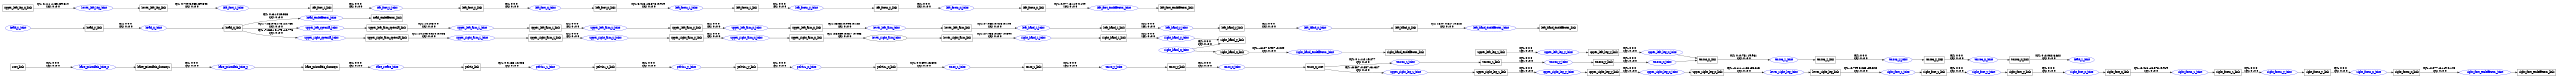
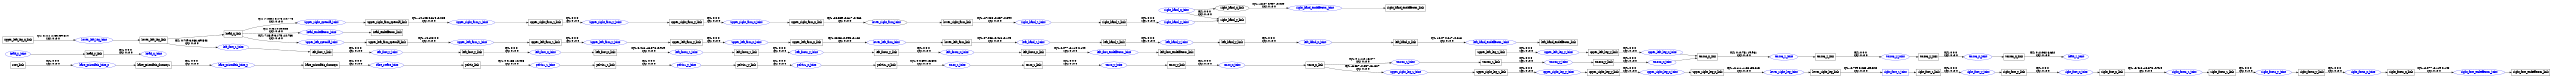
edge "head_x_joint" -> "head_x_link": now "lower_left_leg_link" -> "head_x_link"
node "torso_x_root": label "torso_x_root" -> "torso_x_link"
node "right_foot_z_joint": shape ellipse -> box
